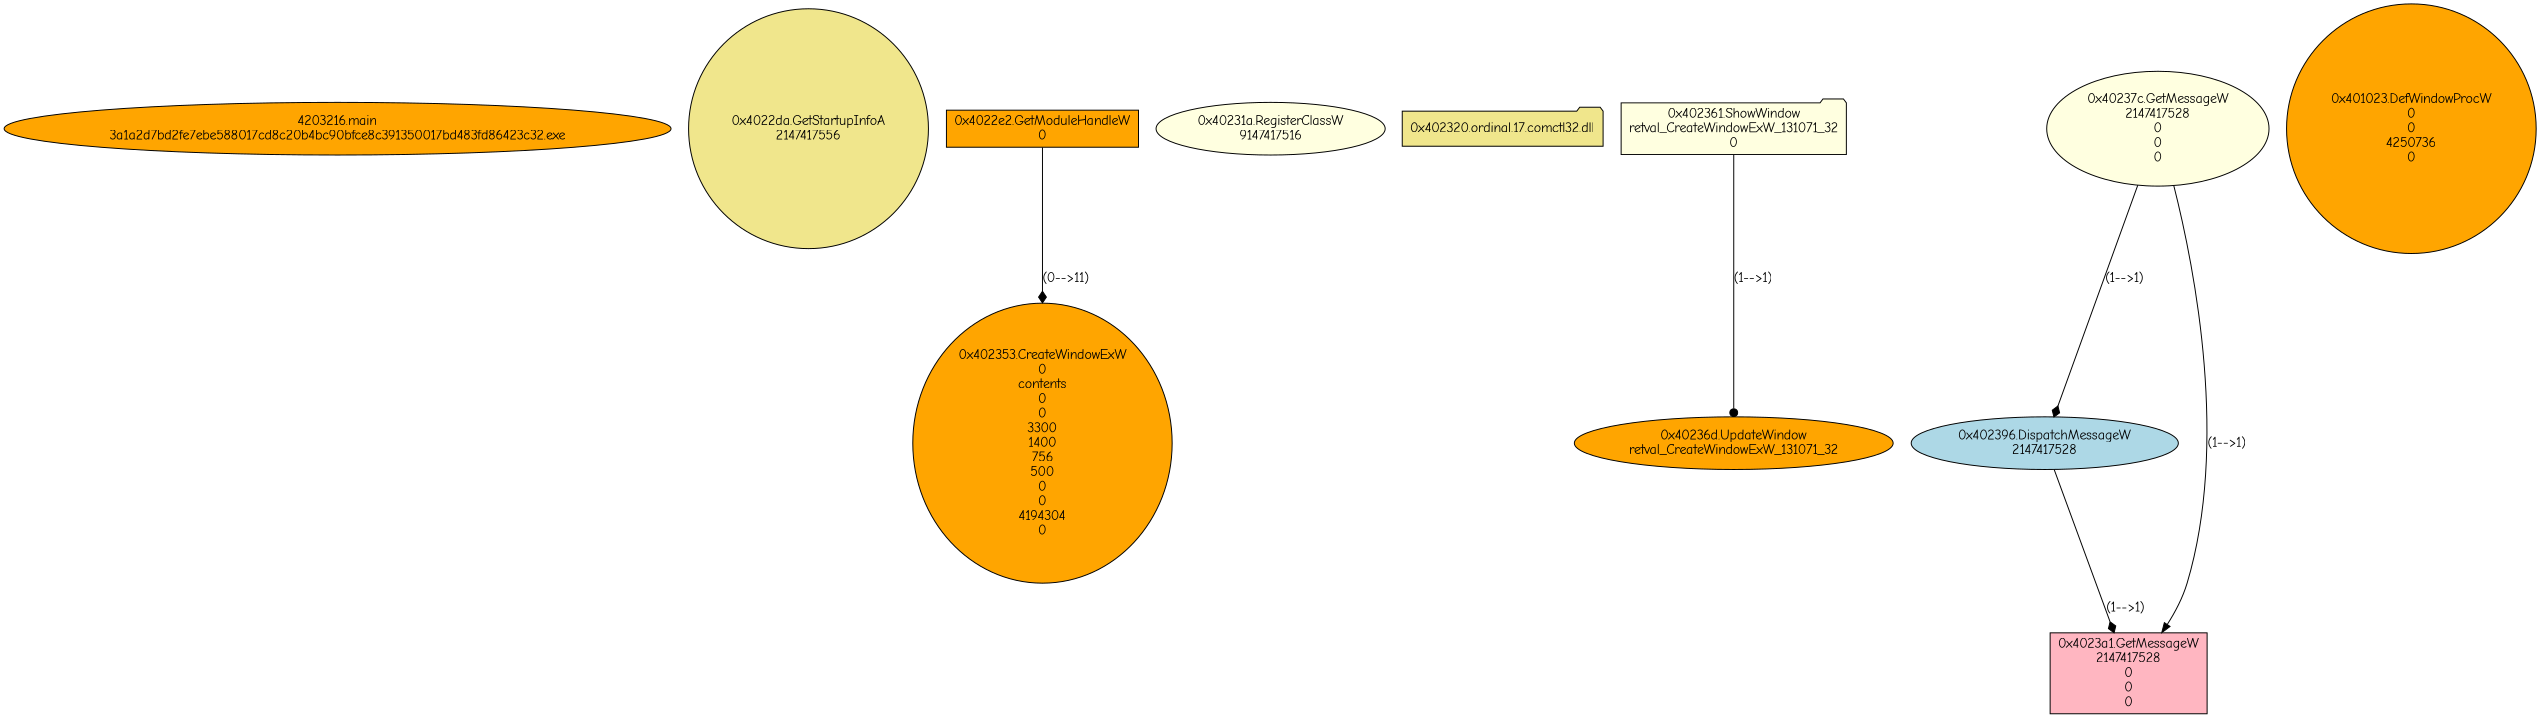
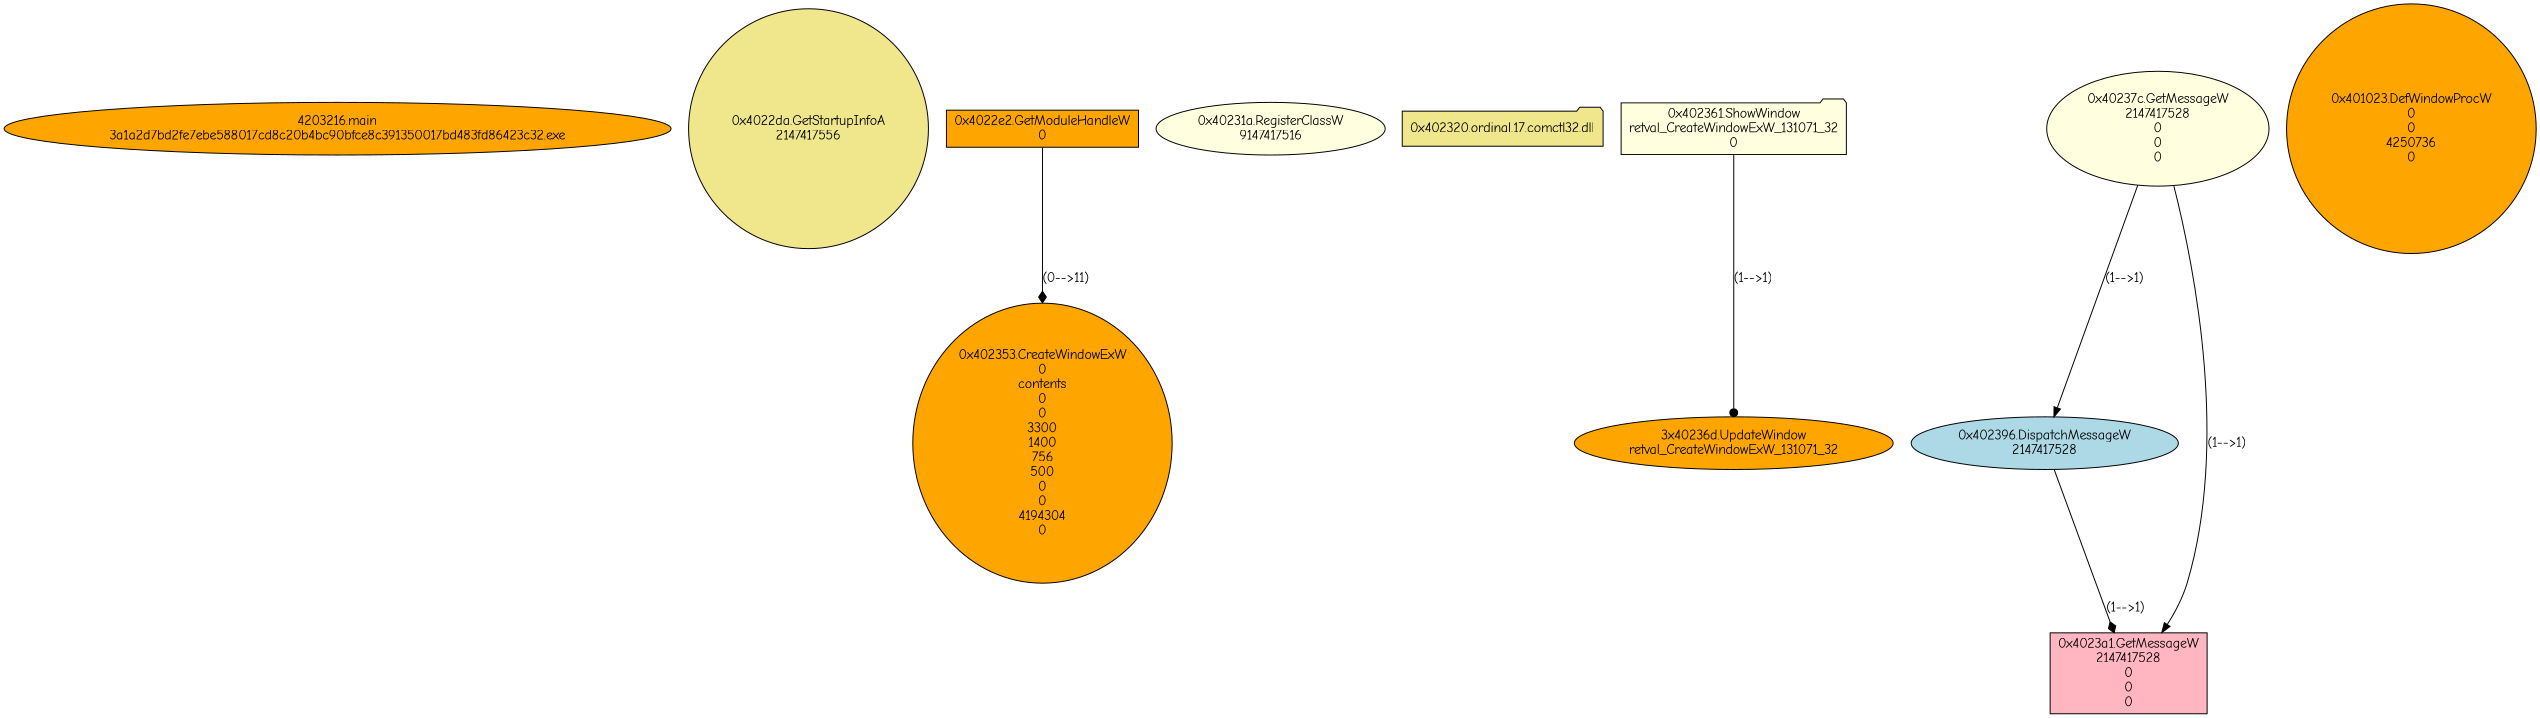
edge "0x40237c.GetMessageW 2147417528 0 0 0" -> "0x402396.DispatchMessageW 2147417528": arrowhead diamond -> normal
node "0x40236d.UpdateWindow retval_CreateWindowExW_131071_32": label "0x40236d.UpdateWindow retval_CreateWindowExW_131071_32" -> "3x40236d.UpdateWindow retval_CreateWindowExW_131071_32"
